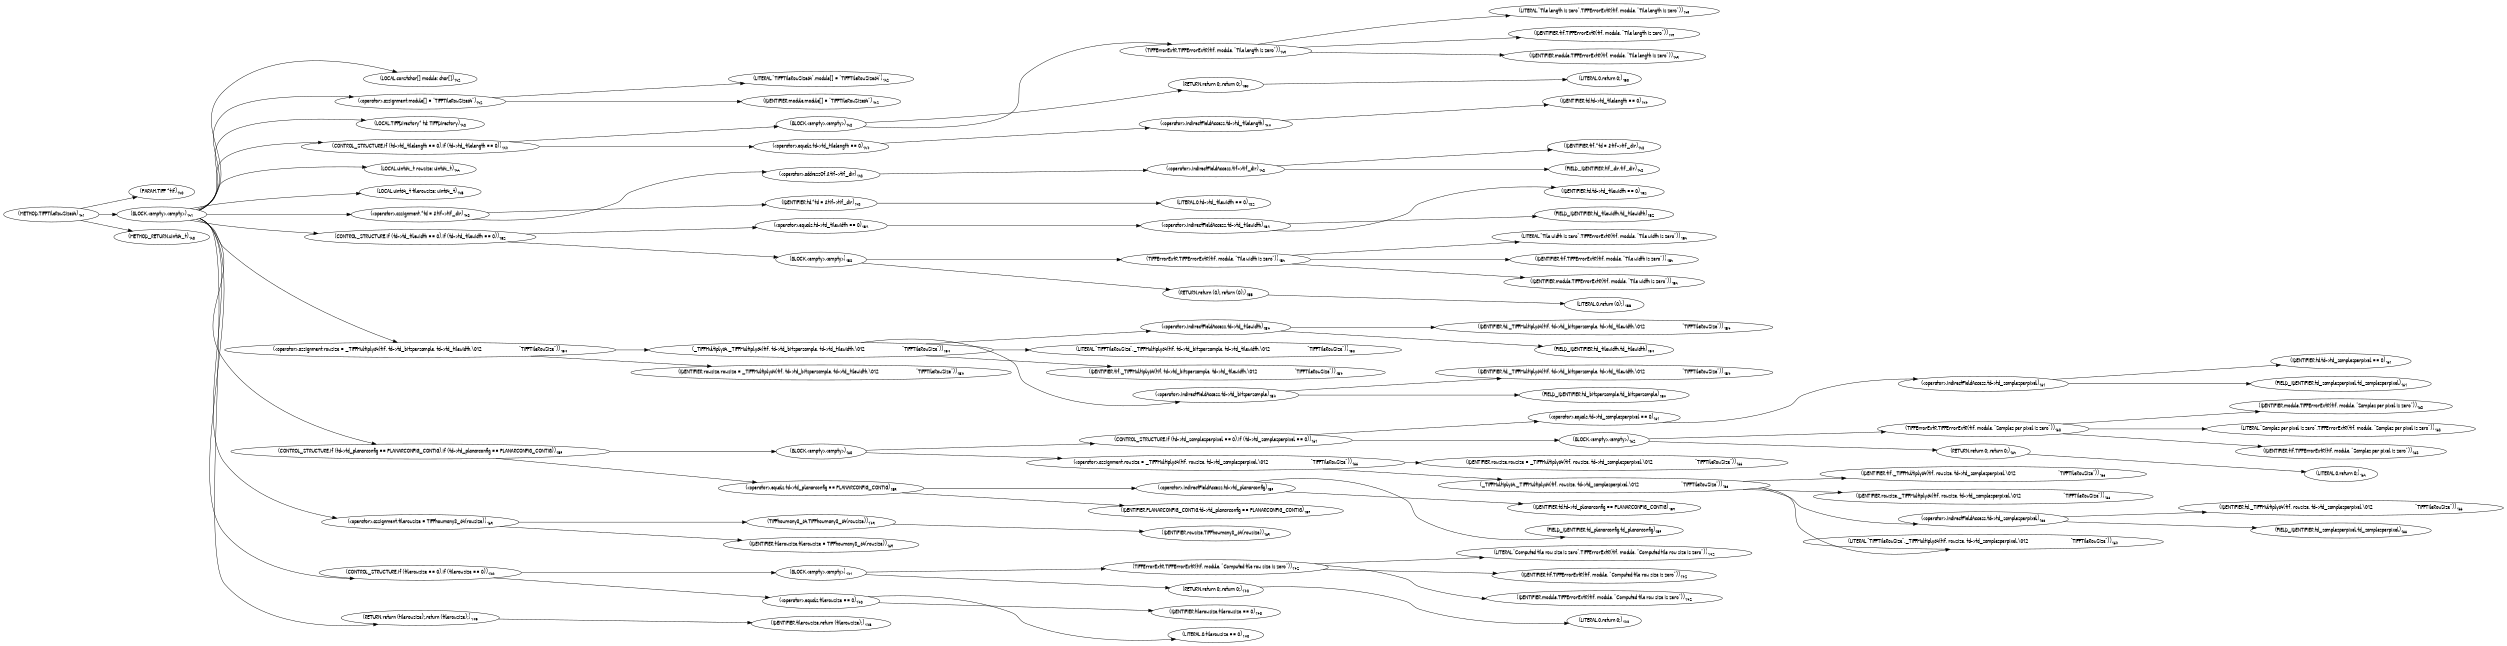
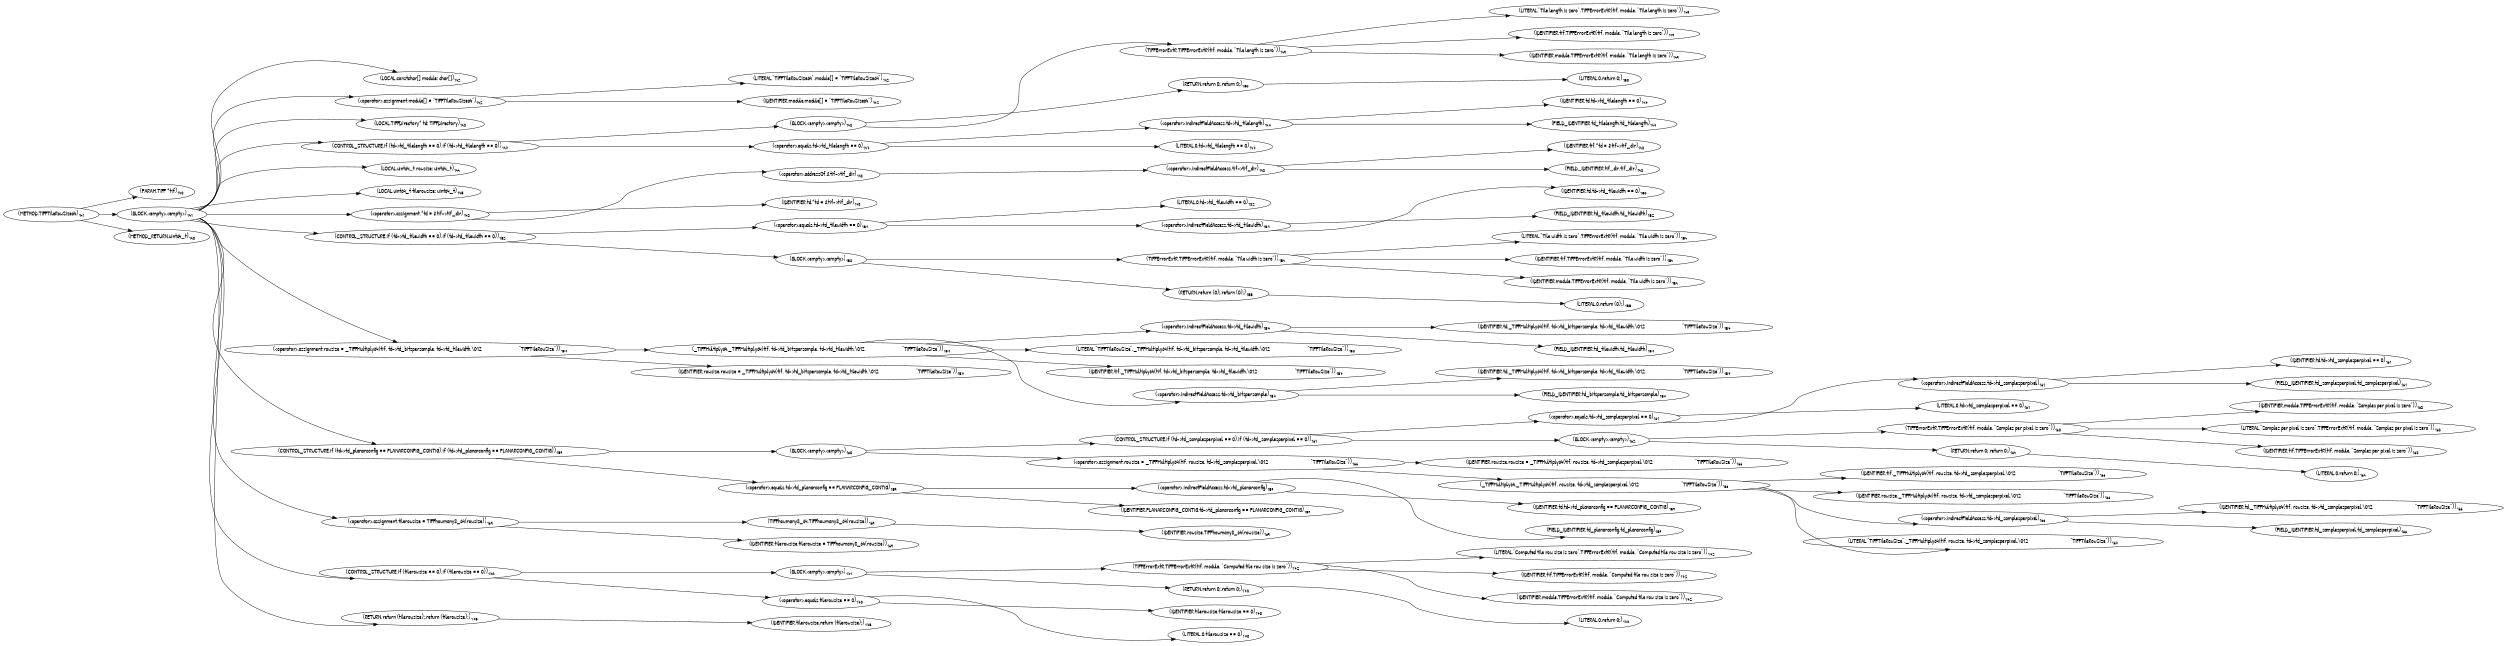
node "(FIELD_IDENTIFIER,td_tilelength,td_tilelength)": added
node "(LITERAL,0,td->td_tilelength == 0)": added
node "(IDENTIFIER,td,td->td_tilewidth == 0)": text "152" -> "153"
edge "(IDENTIFIER,td,*td = &tif->tif_dir)" -> "(LITERAL,0,td->td_tilewidth == 0)": now "(<operator>.equals,td->td_tilewidth == 0)" -> "(LITERAL,0,td->td_tilewidth == 0)"
node "(LITERAL,0,td->td_samplesperpixel == 0)": added
node "(TIFFhowmany8_64,TIFFhowmany8_64(rowsize))": text "179" -> "169"
